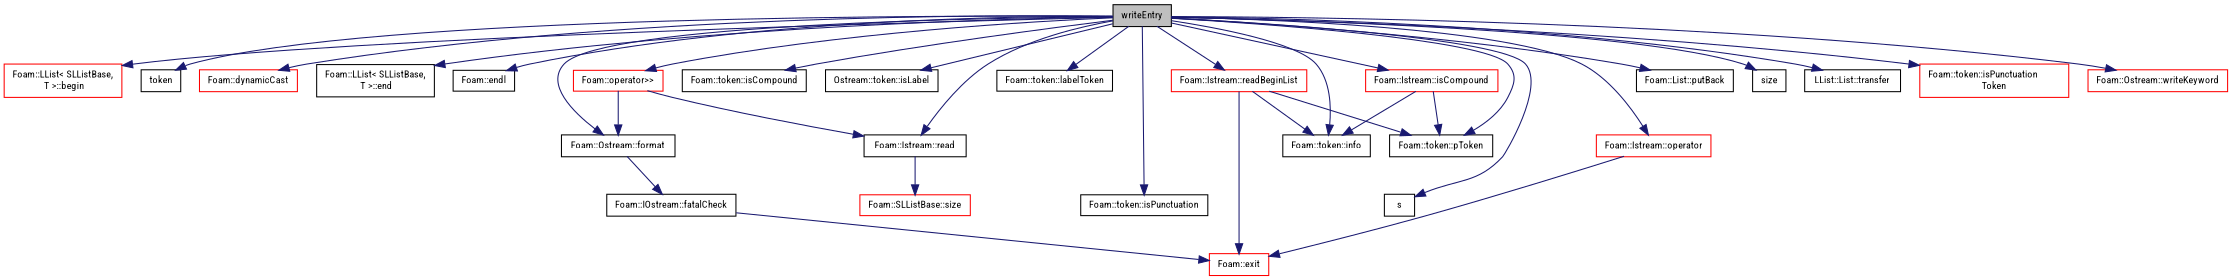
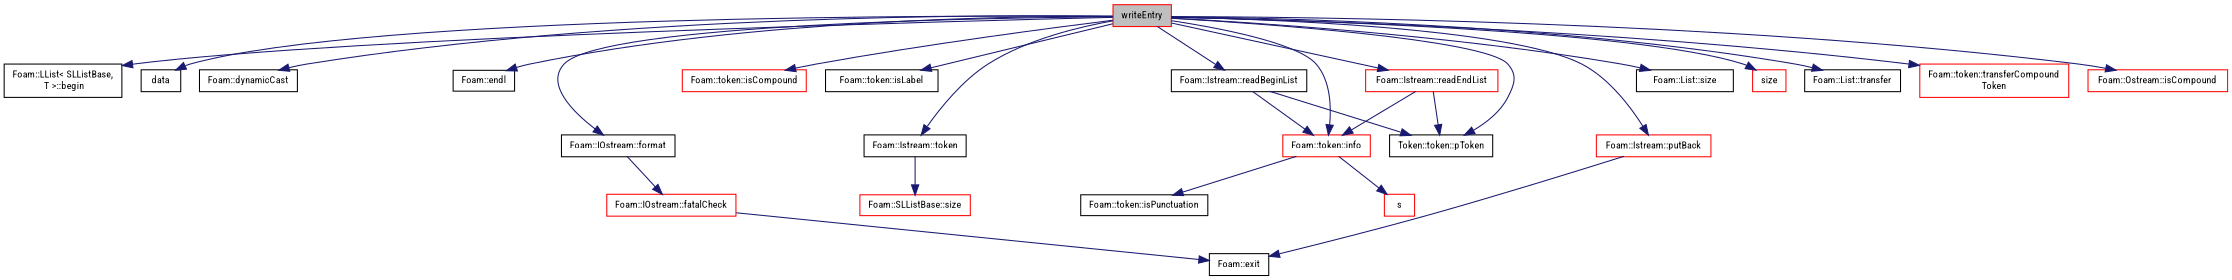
node "writeEntry": color black -> red
edge "writeEntry" -> "s": now "Foam::token::info" -> "s"
node "Foam::LList< SLListBase, T >::begin": color red -> black
node "token": label "token" -> "data"
node "Foam::dynamicCast": color red -> black
node "Foam::LList< SLListBase, T >::end": removed
node "Foam::operator>>": removed
node "Foam::token::isCompound": color black -> red
node "Ostream::token::isLabel": label "Ostream::token::isLabel" -> "Foam::token::isLabel"
node "Foam::token::labelToken": removed
node "Foam::Istream::readBeginList": color red -> black
node "Foam::Istream::isCompound": label "Foam::Istream::isCompound" -> "Foam::Istream::readEndList"
node "Foam::List::putBack": label "Foam::List::putBack" -> "Foam::List::size"
node "size": color black -> red
node "LList::List::transfer": label "LList::List::transfer" -> "Foam::List::transfer"
node "Foam::token::isPunctuation Token": label "Foam::token::isPunctuation Token" -> "Foam::token::transferCompound Token"
node "Foam::Ostream::writeKeyword": label "Foam::Ostream::writeKeyword" -> "Foam::Ostream::isCompound"
edge "writeEntry" -> "Foam::token::isPunctuation": now "Foam::token::info" -> "Foam::token::isPunctuation"
node "Foam::Ostream::format": label "Foam::Ostream::format" -> "Foam::IOstream::format"
node "Foam::Istream::read": label "Foam::Istream::read" -> "Foam::Istream::token"
node "Foam::token::info": color black -> red
node "Foam::token::pToken": label "Foam::token::pToken" -> "Token::token::pToken"
node "Foam::Istream::operator": label "Foam::Istream::operator" -> "Foam::Istream::putBack"
edge "Foam::Istream::readBeginList" -> "Foam::exit": removed
node "Foam::IOstream::fatalCheck": color black -> red
node "s": color black -> red
node "Foam::exit": color red -> black
